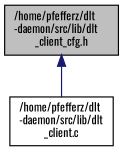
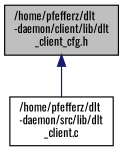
node "/home/pfefferz/dlt -daemon/src/lib/dlt _client_cfg.h": label "/home/pfefferz/dlt -daemon/src/lib/dlt _client_cfg.h" -> "/home/pfefferz/dlt -daemon/client/lib/dlt _client_cfg.h"
